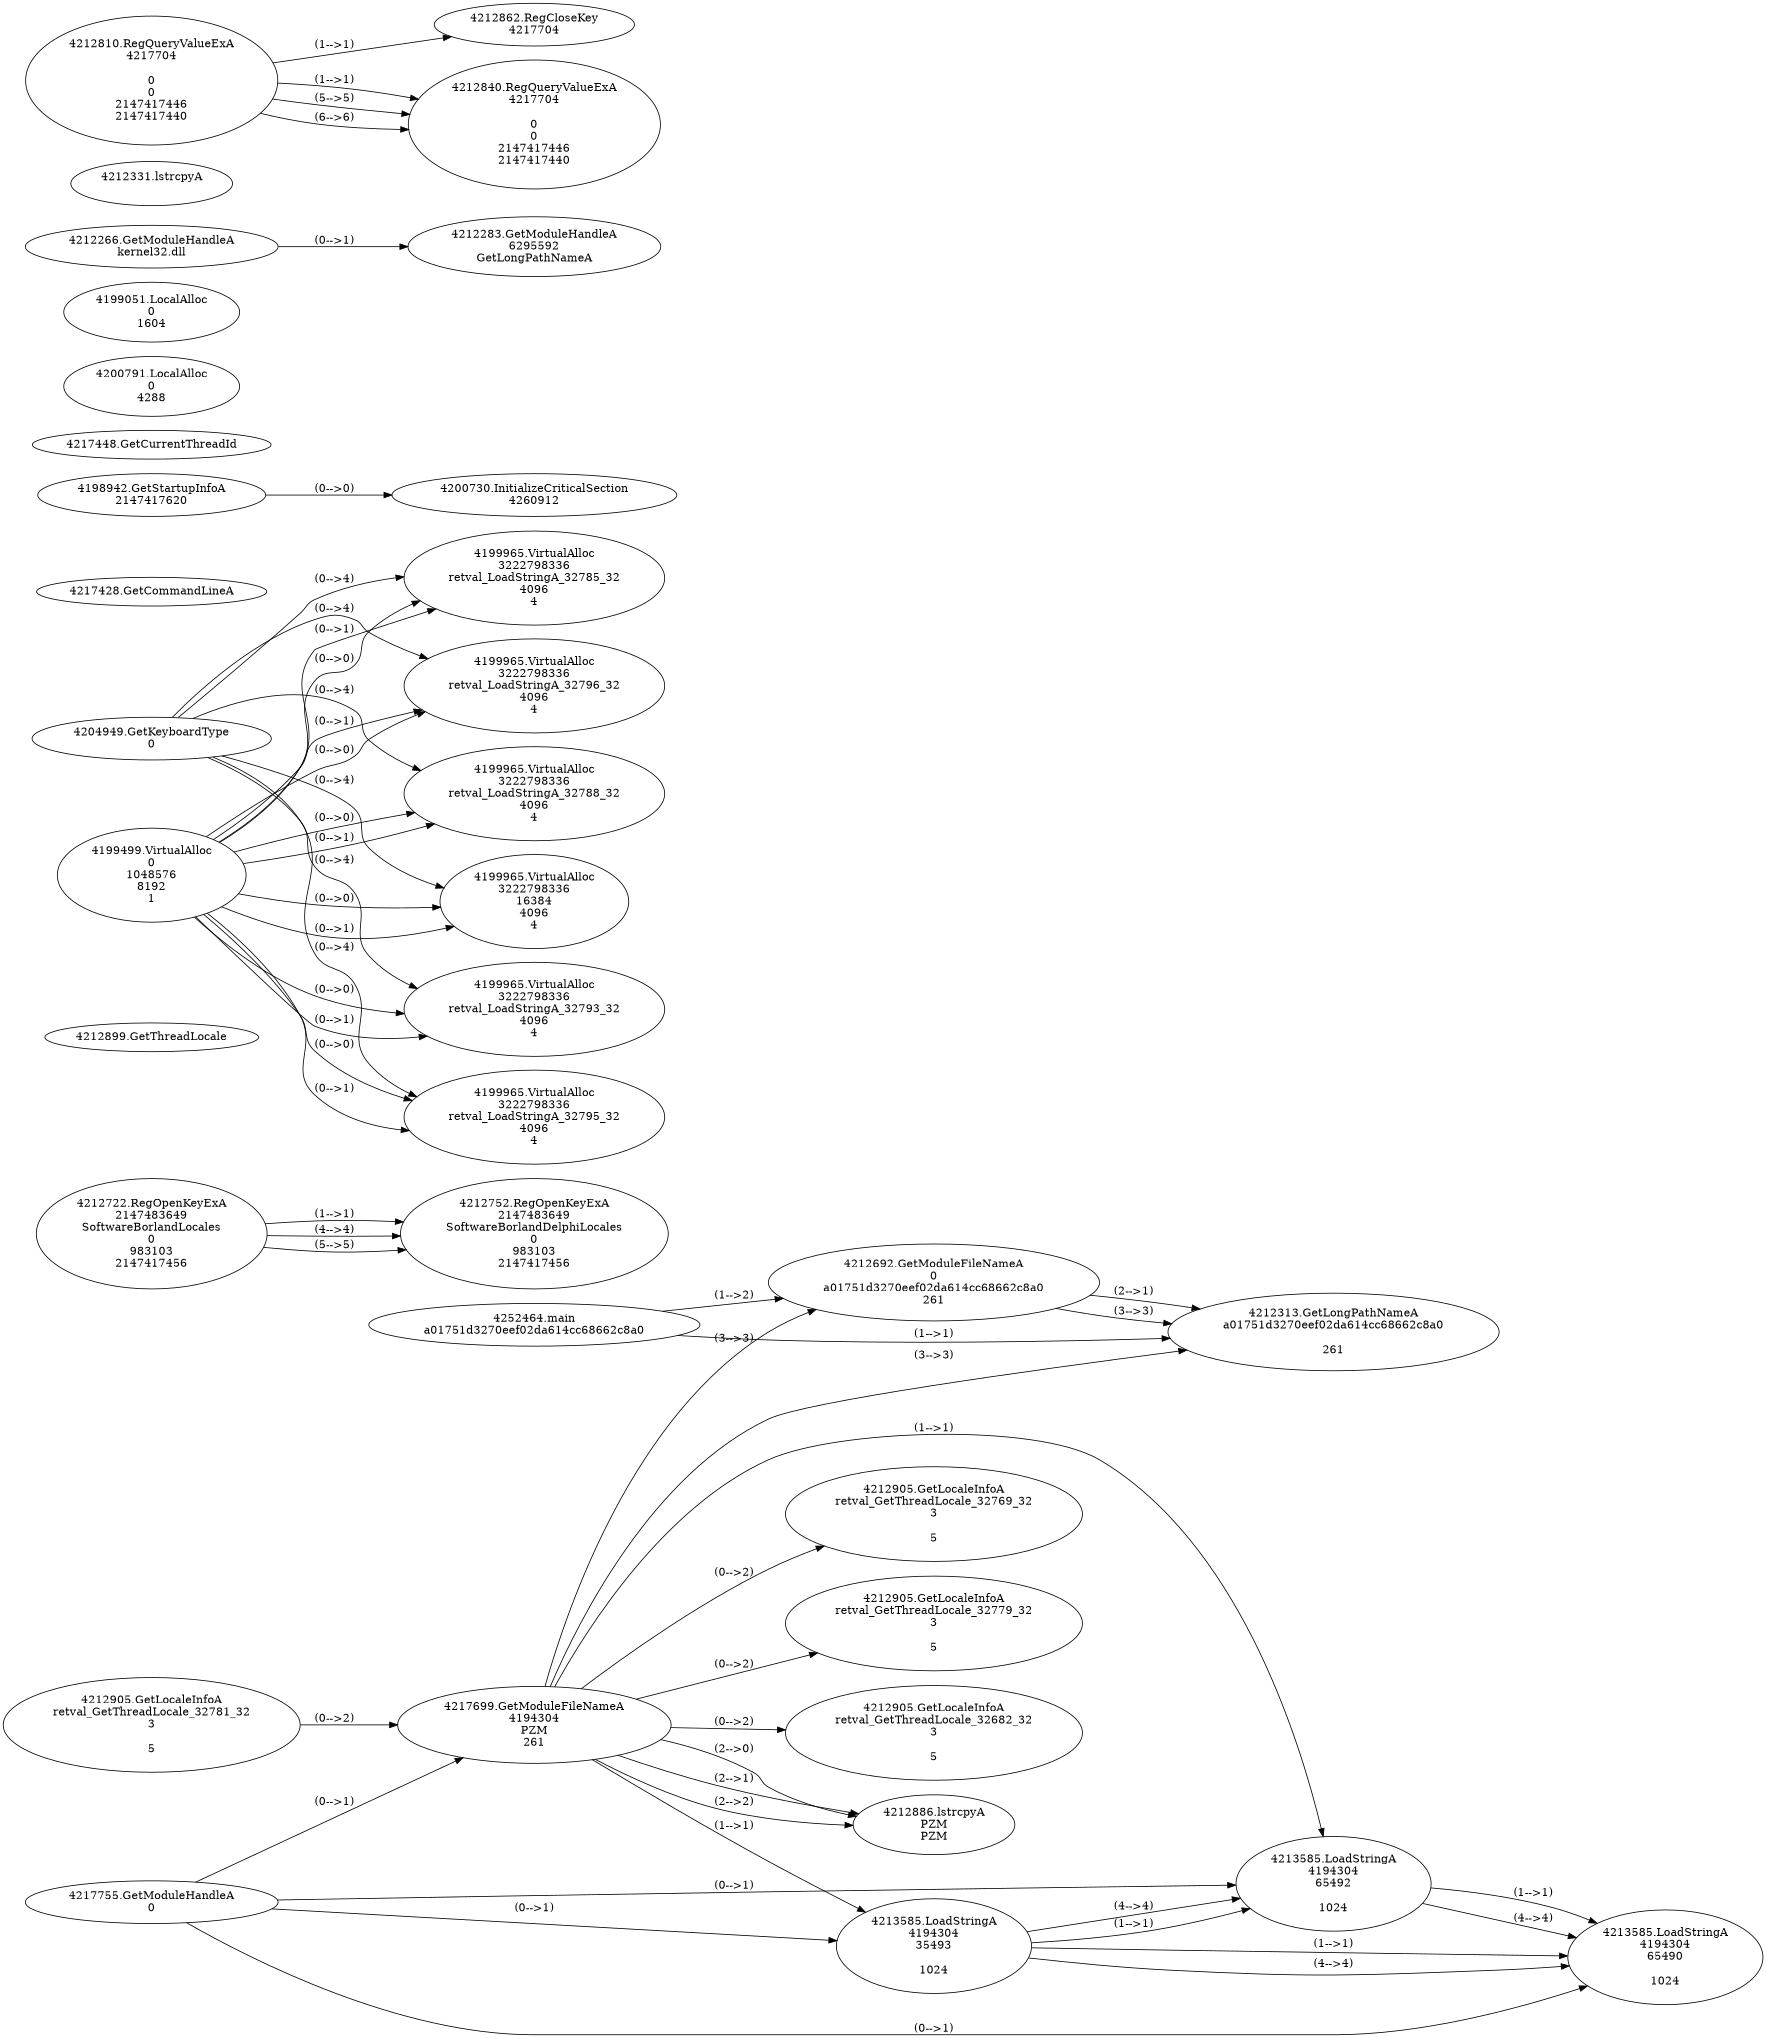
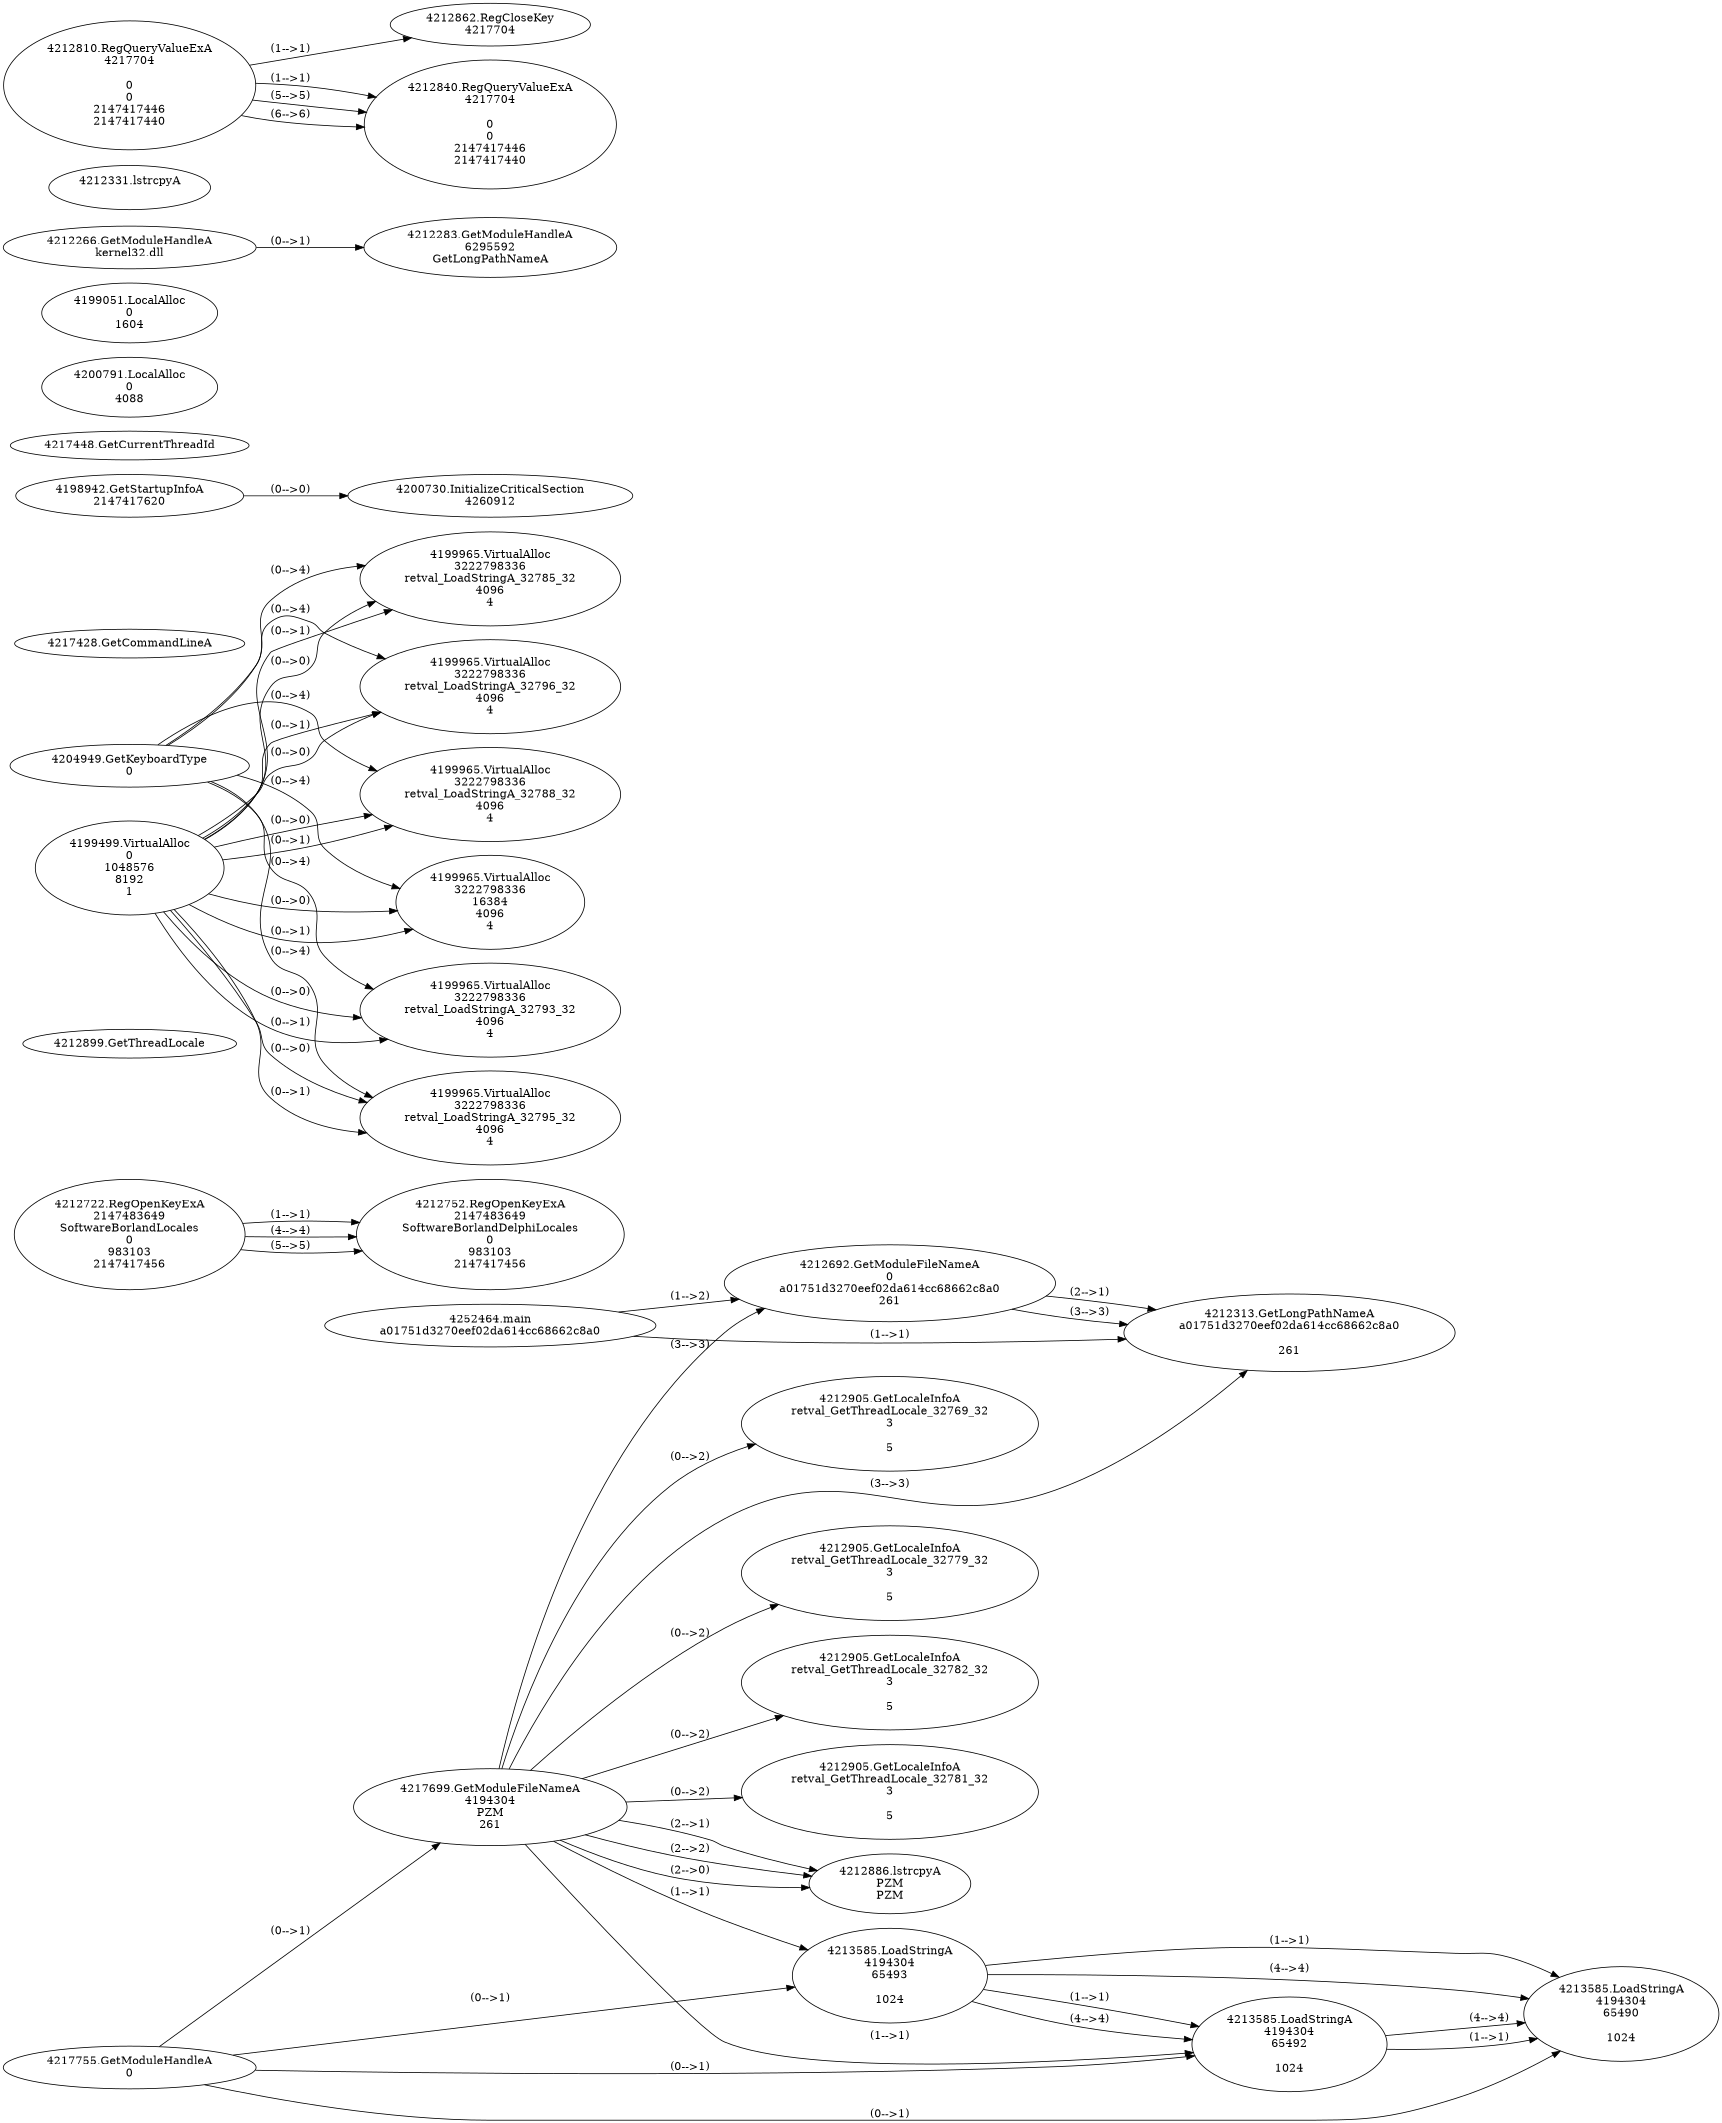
node "4200791.LocalAlloc 0 4288": label "4200791.LocalAlloc 0 4288" -> "4200791.LocalAlloc 0 4088"
edge "4212905.GetLocaleInfoA retval_GetThreadLocale_32781_32 3 5" -> "4217699.GetModuleFileNameA 4194304 PZM 261": reversed
node "4212905.GetLocaleInfoA retval_GetThreadLocale_32682_32 3 5": label "4212905.GetLocaleInfoA retval_GetThreadLocale_32682_32 3 5" -> "4212905.GetLocaleInfoA retval_GetThreadLocale_32782_32 3 5"
node "4213585.LoadStringA 4194304 35493 1024": label "4213585.LoadStringA 4194304 35493 1024" -> "4213585.LoadStringA 4194304 65493 1024"
